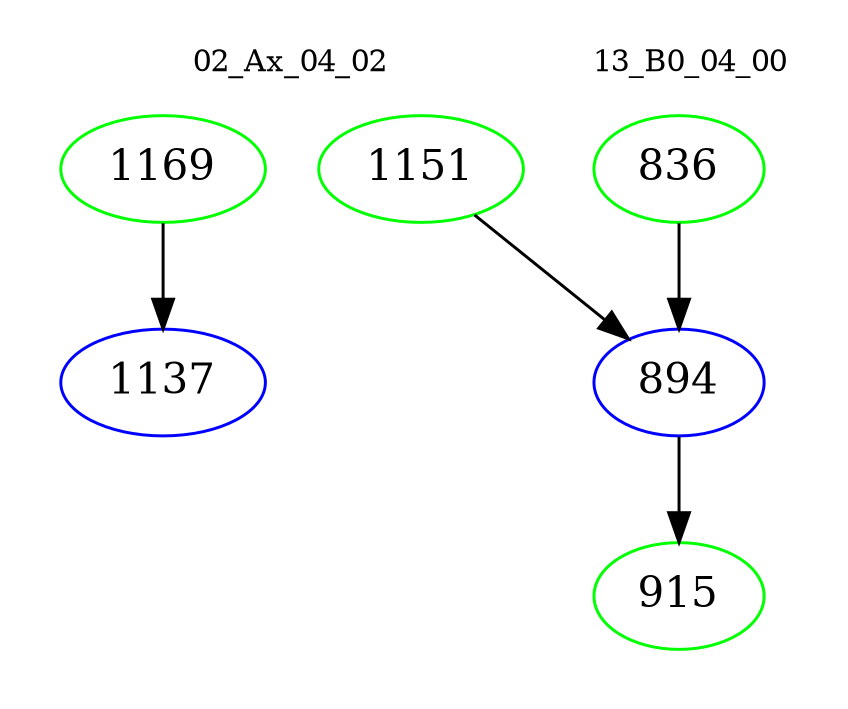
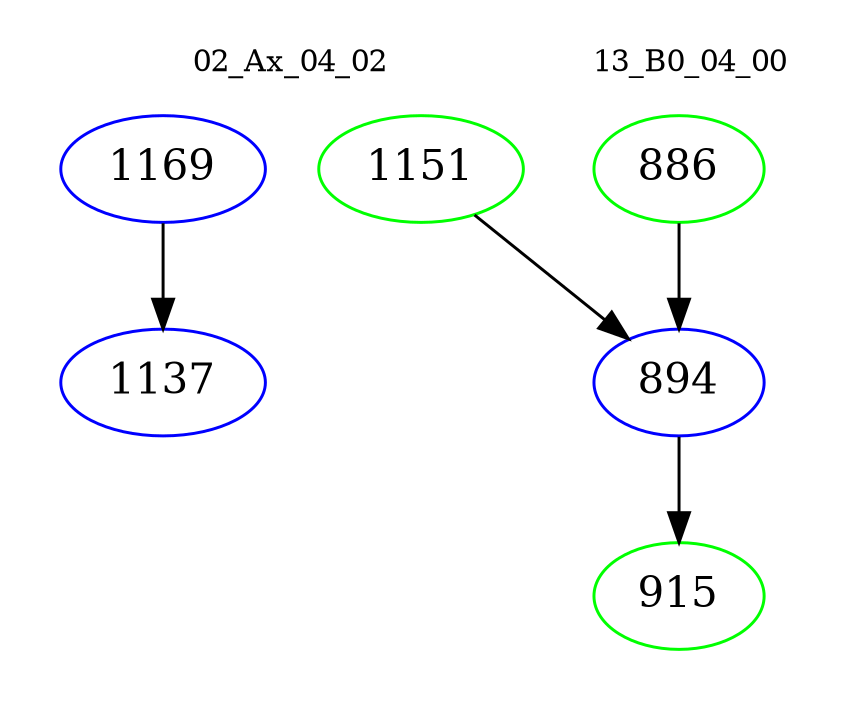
node "1169": color green -> blue
node "836": label "836" -> "886"
